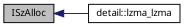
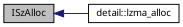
node "detail::lzma_lzma": label "detail::lzma_lzma" -> "detail::lzma_alloc"
